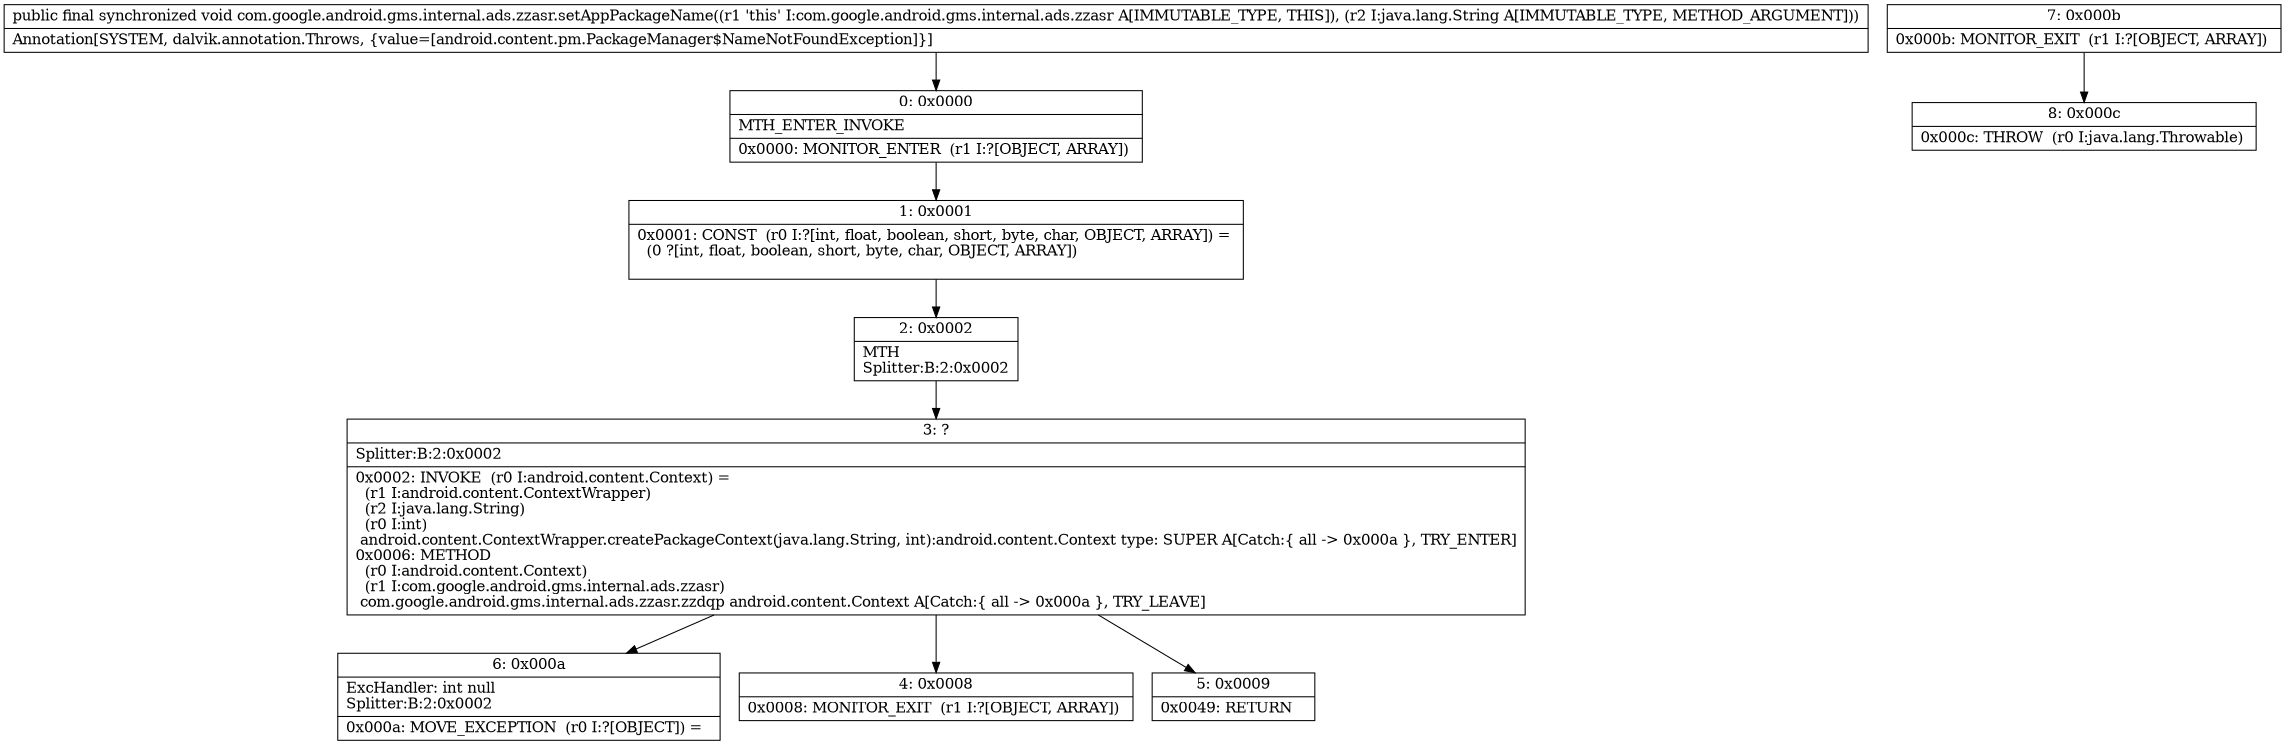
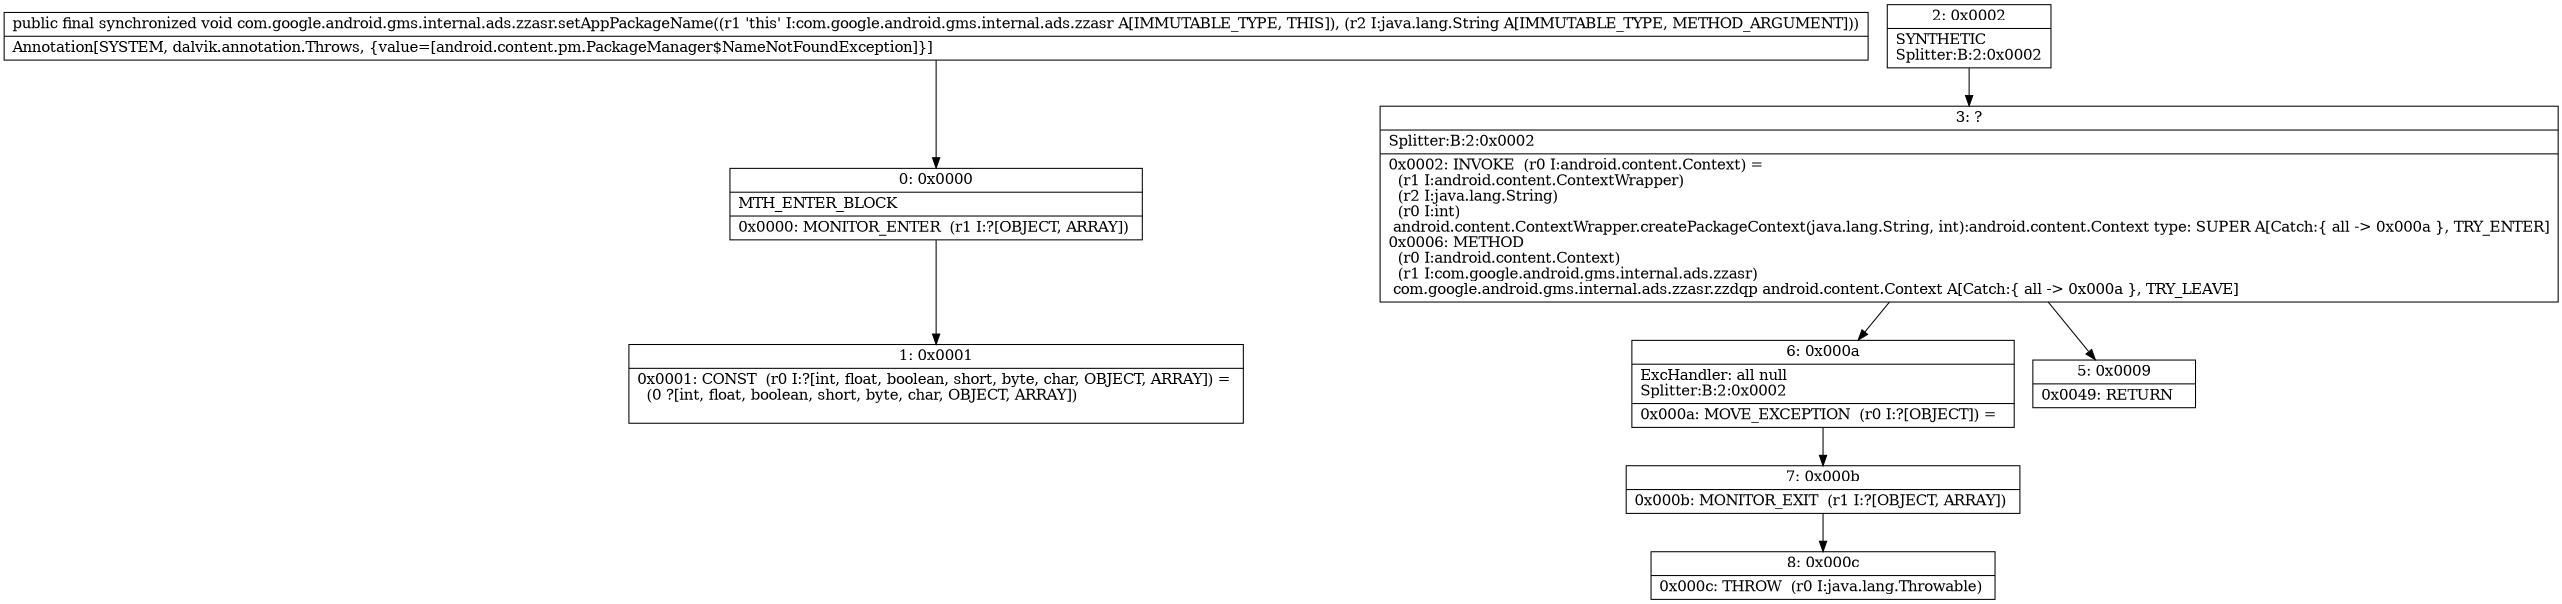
node "0: 0x0000": text "MTH_ENTER_INVOKE" -> "MTH_ENTER_BLOCK"
edge "1: 0x0001" -> "2: 0x0002": removed
node "2: 0x0002": text "MTH" -> "SYNTHETIC"
edge "6: 0x000a" -> "7: 0x000b": added
node "6: 0x000a": text "ExcHandler: int null" -> "ExcHandler: all null"
node "4: 0x0008": removed
